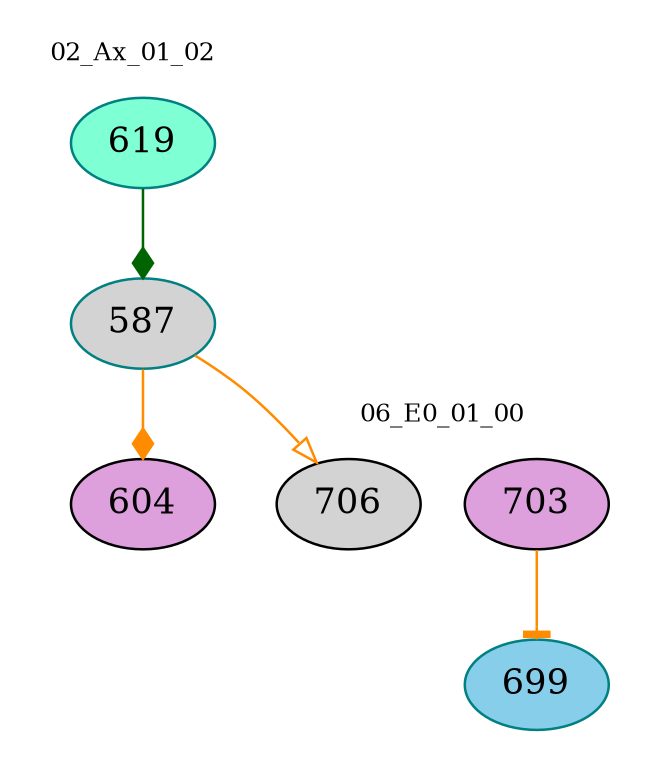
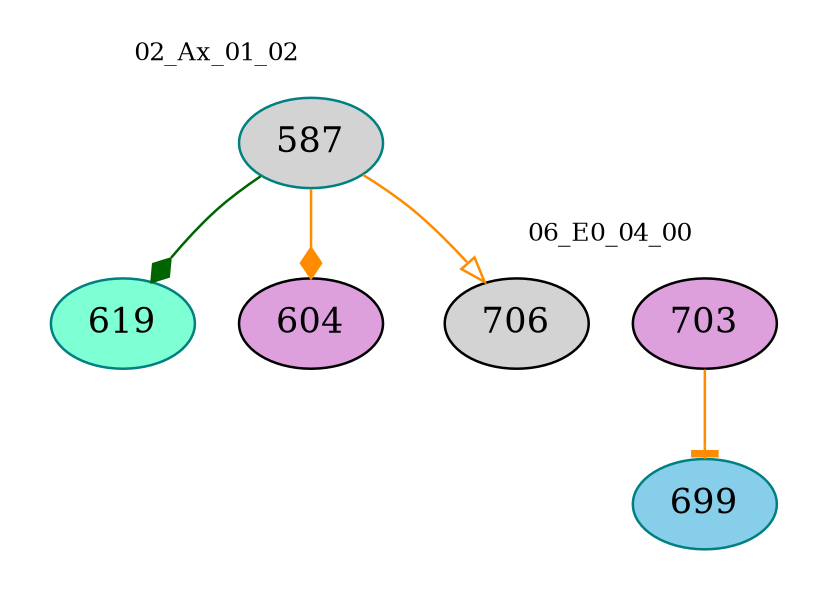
edge "619" -> "587": reversed
cluster "06_E0_01_00": label "06_E0_01_00" -> "06_E0_04_00"
